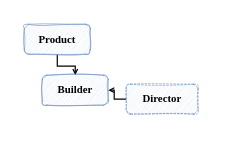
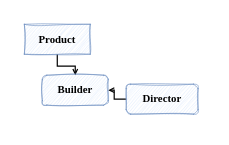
node "Product": shape rounded rectangle -> rectangle
node "Director": style dashed -> solid
